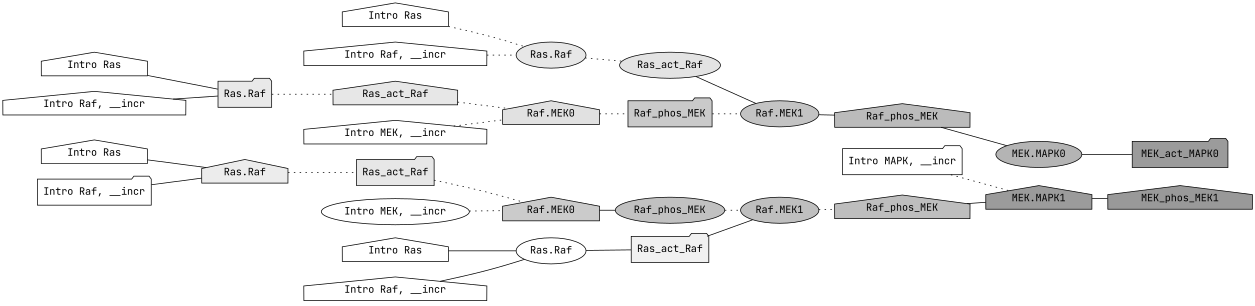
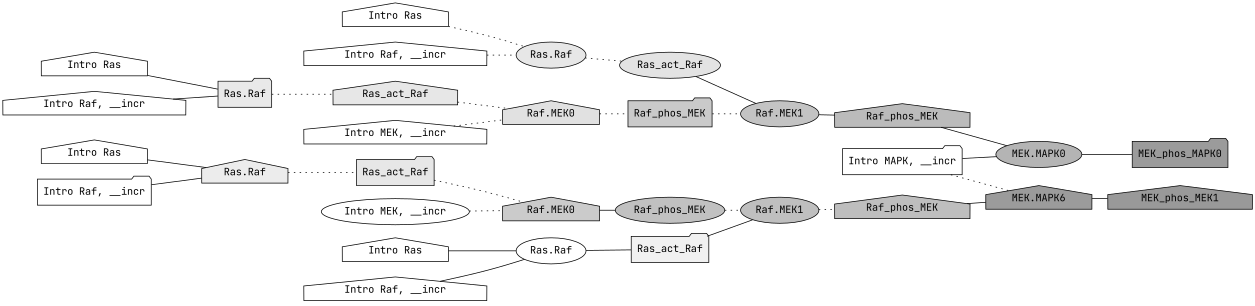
node "MEK_act_MAPK0": label "MEK_act_MAPK0" -> "MEK_phos_MAPK0"
edge "MEK.MAPK0" -- "Intro MAPK, __incr": added
node "MEK.MAPK1": label "MEK.MAPK1" -> "MEK.MAPK6"
